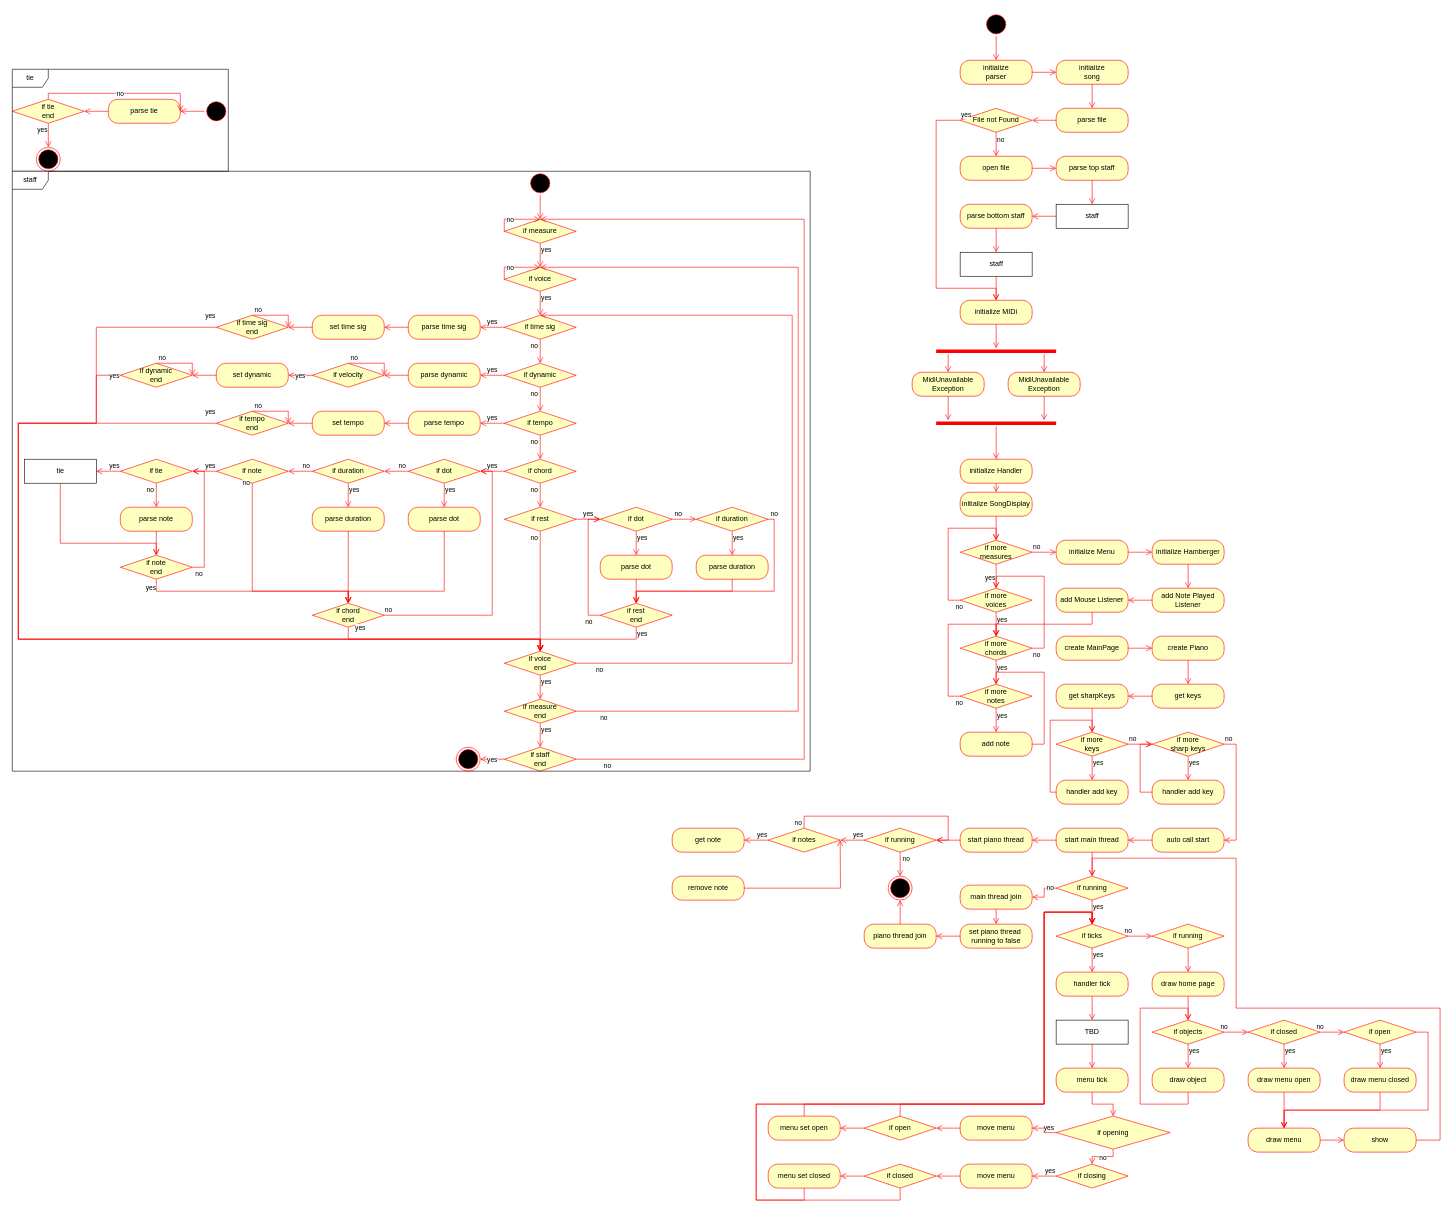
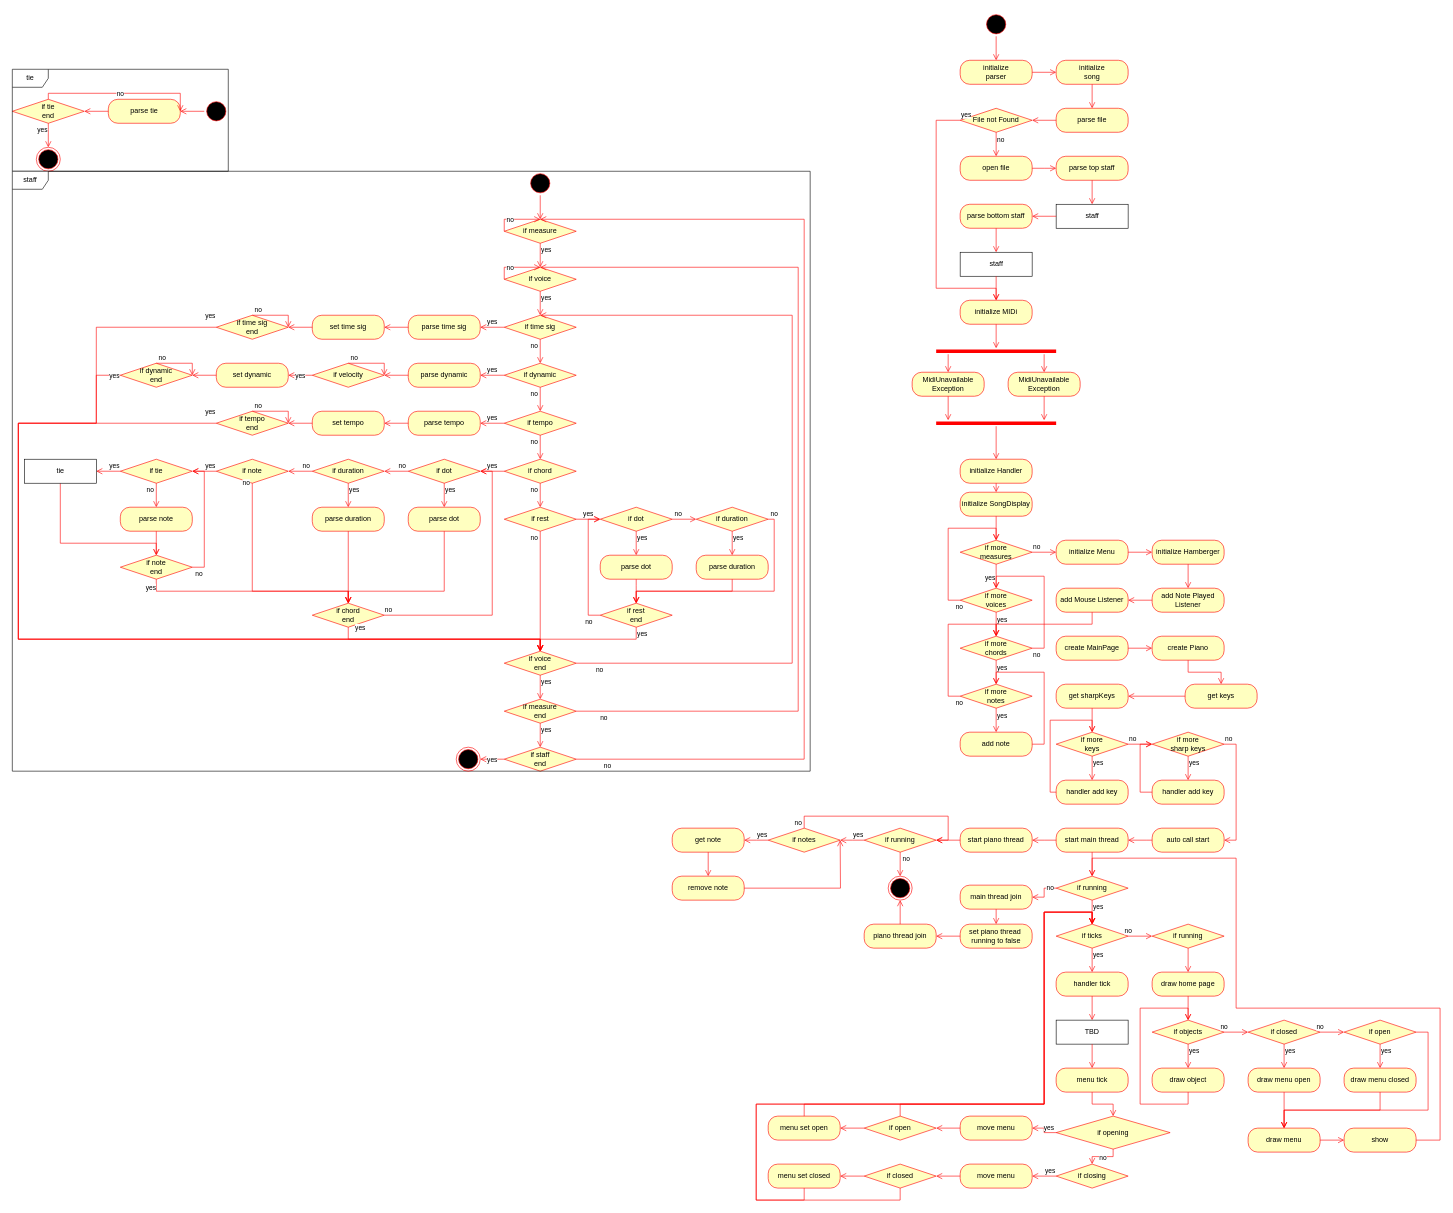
node "get keys": moved (1188, 696) -> (1221, 696)
edge "get note" -> "remove note": added
